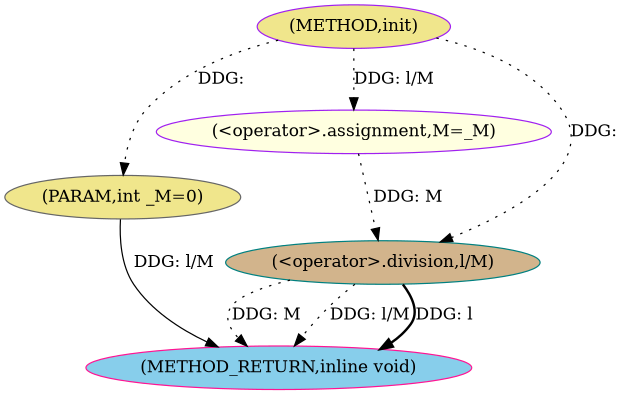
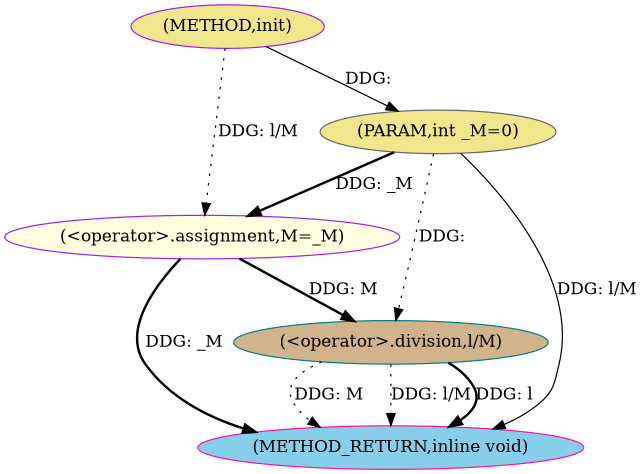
edge "(METHOD,init)" -> "(PARAM,int _M=0)": style dotted -> solid
edge "(METHOD,init)" -> "(<operator>.division,l/M)": now "(PARAM,int _M=0)" -> "(<operator>.division,l/M)"
edge "(PARAM,int _M=0)" -> "(<operator>.assignment,M=_M)": added, label "DDG: _M"
edge "(<operator>.assignment,M=_M)" -> "(<operator>.division,l/M)": style dotted -> bold
edge "(<operator>.assignment,M=_M)" -> "(METHOD_RETURN,inline void)": added, label "DDG: _M"
